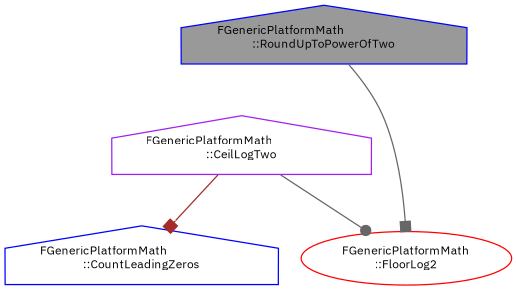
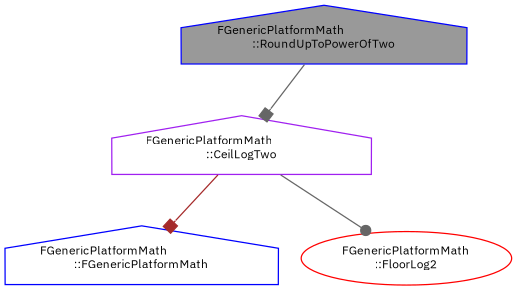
edge "FGenericPlatformMath ::RoundUpToPowerOfTwo" -> "FGenericPlatformMath ::FloorLog2": now "FGenericPlatformMath ::RoundUpToPowerOfTwo" -> "FGenericPlatformMath ::CeilLogTwo"
node "FGenericPlatformMath ::CountLeadingZeros": label "FGenericPlatformMath ::CountLeadingZeros" -> "FGenericPlatformMath ::FGenericPlatformMath"
